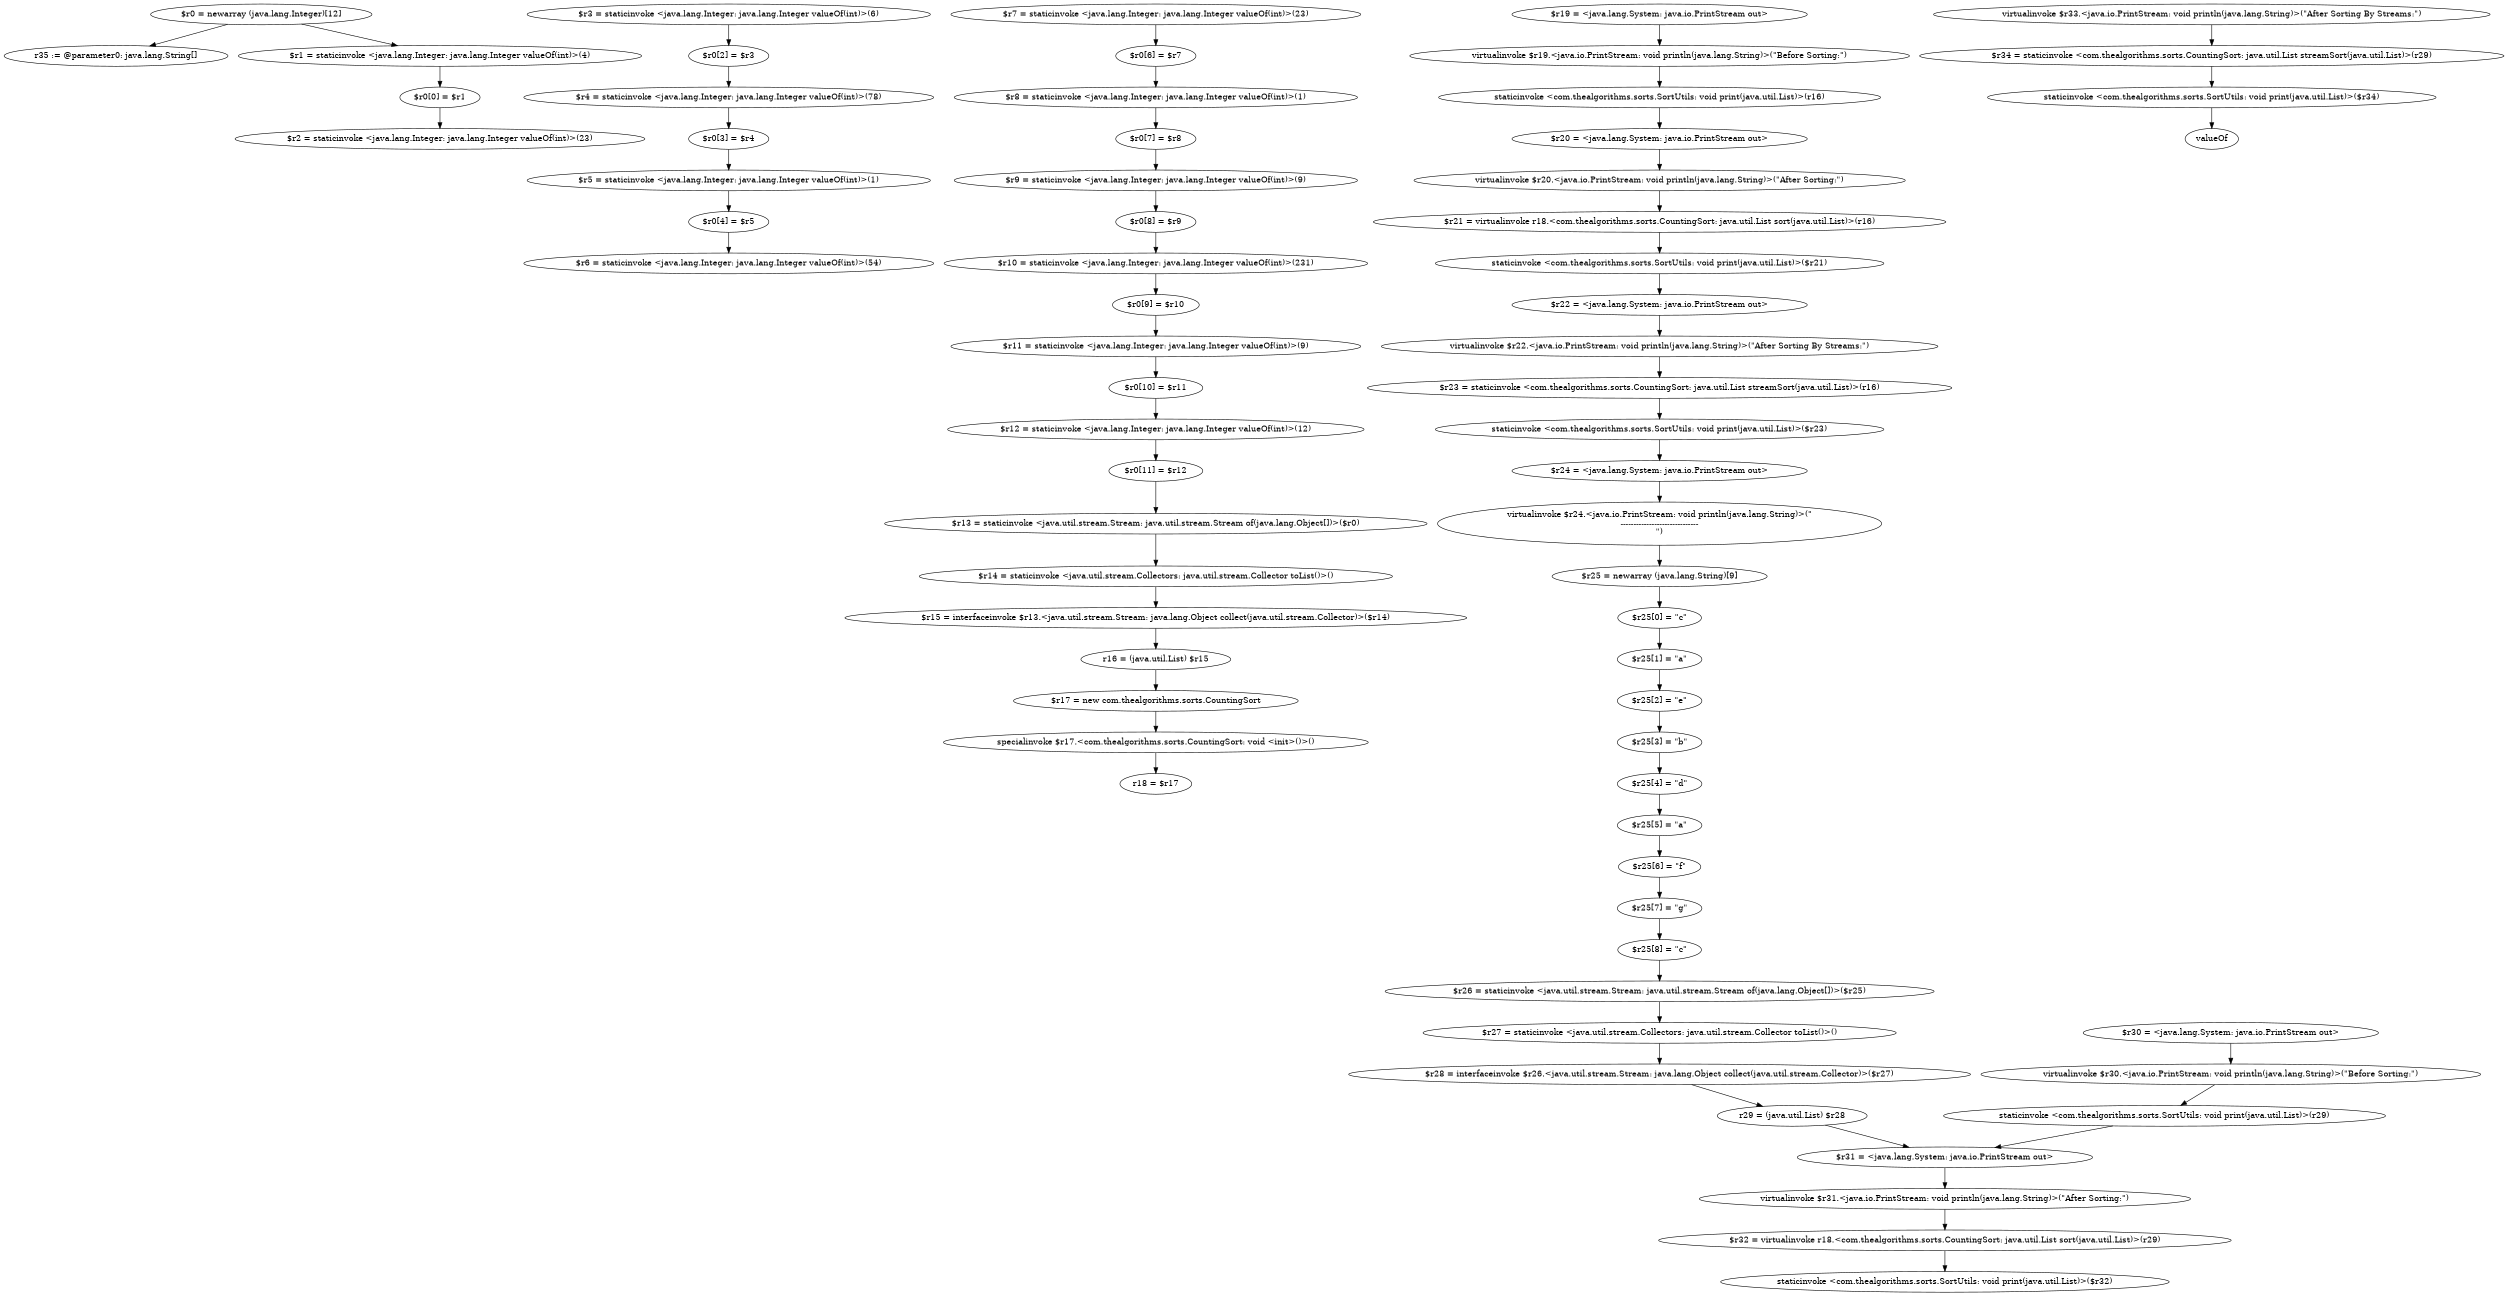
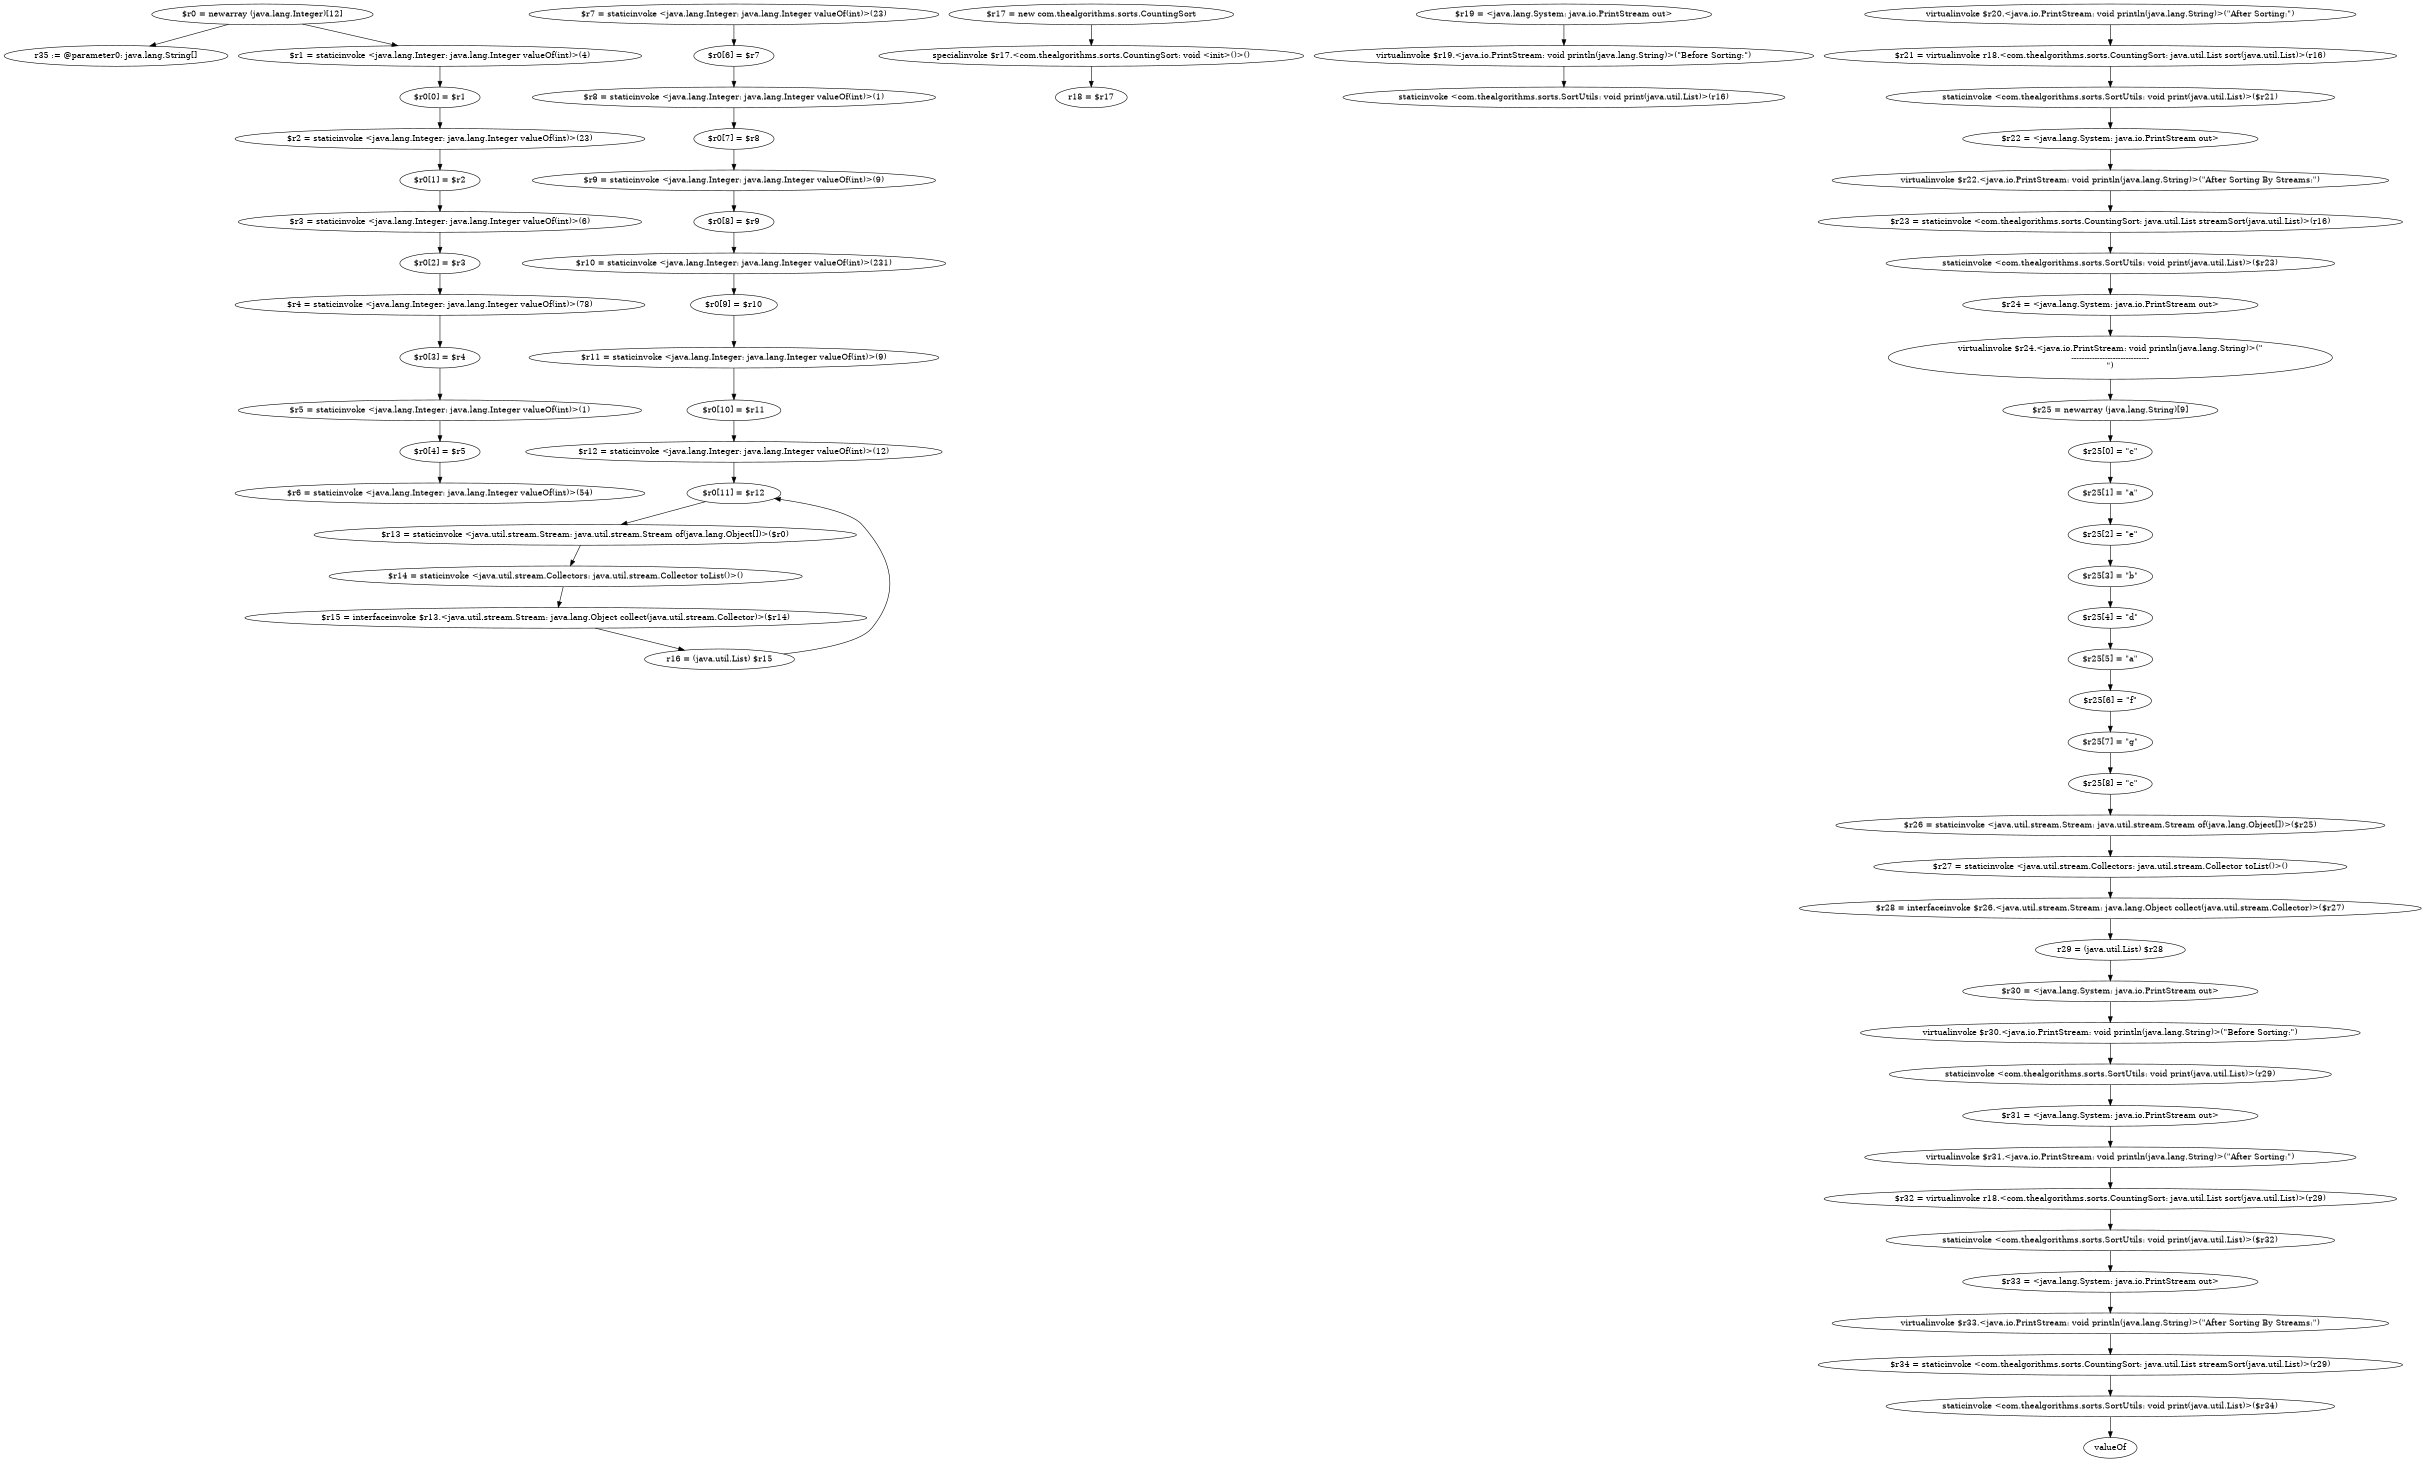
node "$r20 = <java.lang.System: java.io.PrintStream out>": removed
node "$r0[1] = $r2": added
edge "r16 = (java.util.List) $r15" -> "$r17 = new com.thealgorithms.sorts.CountingSort": now "r16 = (java.util.List) $r15" -> "$r0[11] = $r12"
edge "r29 = (java.util.List) $r28" -> "$r31 = <java.lang.System: java.io.PrintStream out>": now "r29 = (java.util.List) $r28" -> "$r30 = <java.lang.System: java.io.PrintStream out>"
node "$r33 = <java.lang.System: java.io.PrintStream out>": added
